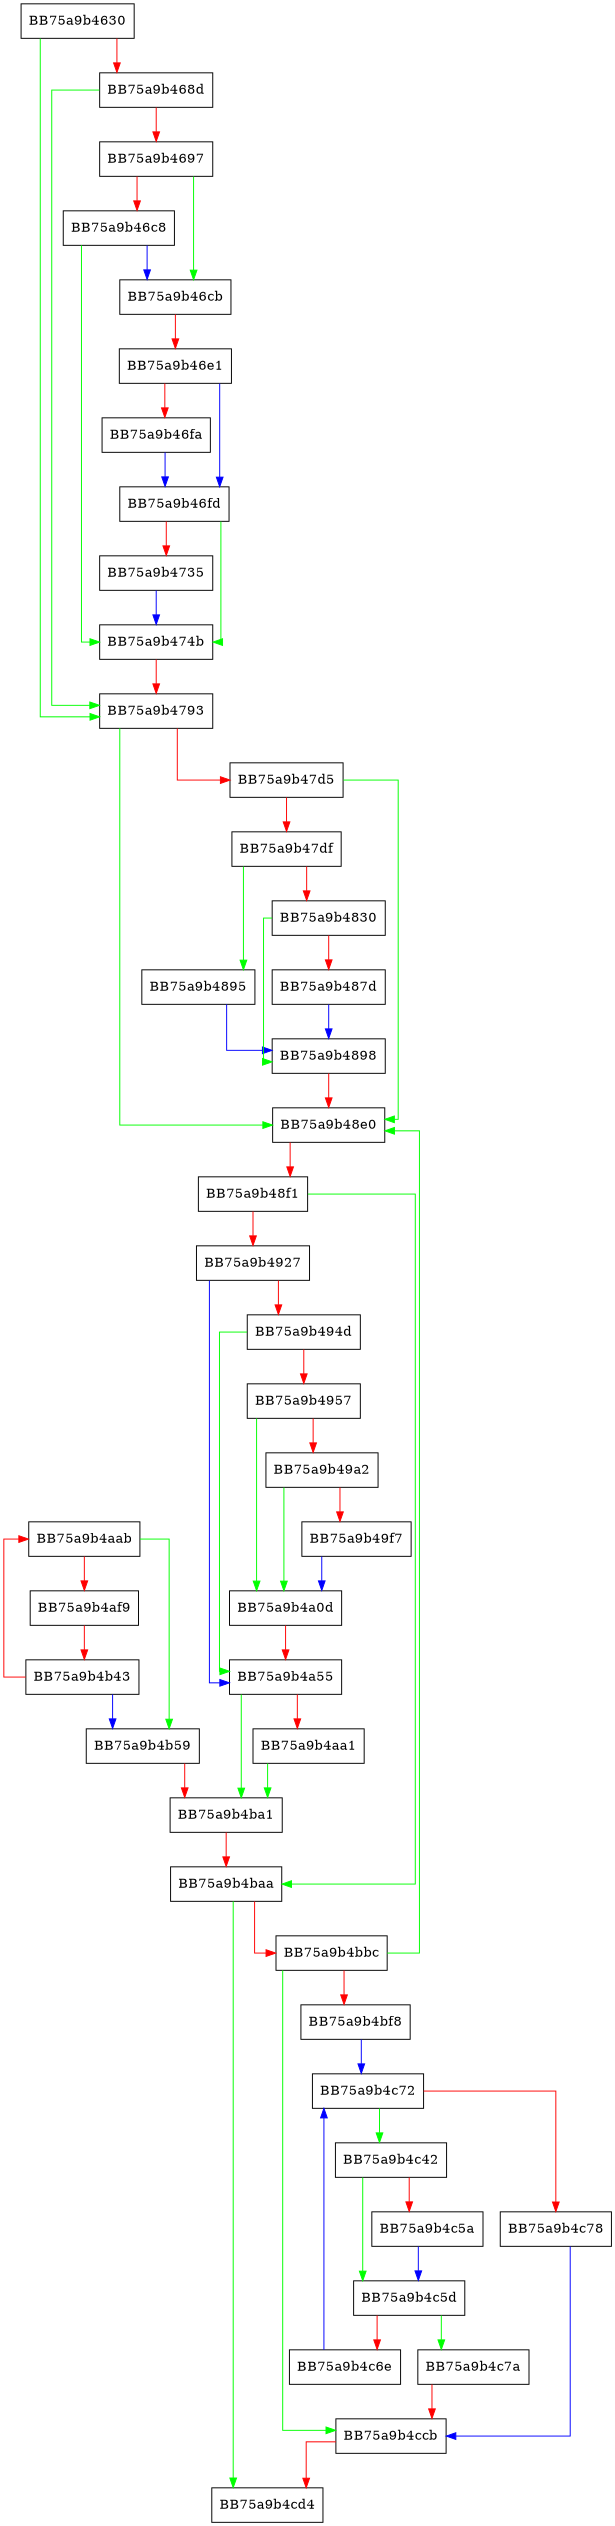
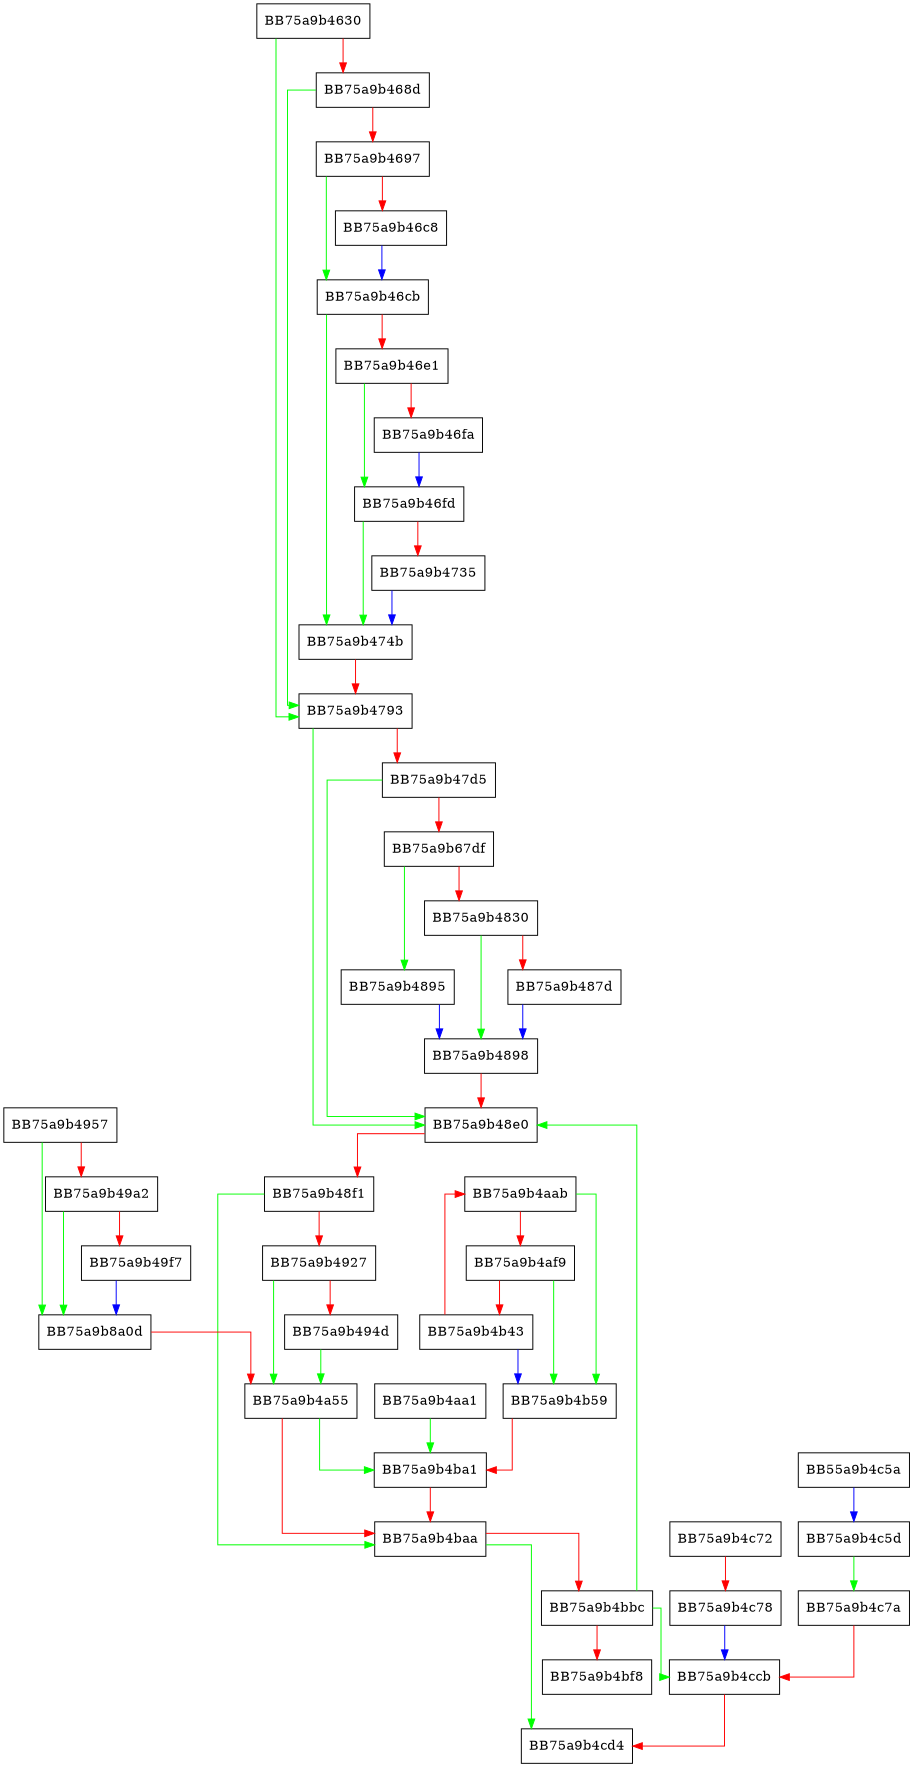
edge "BB75a9b46e1" -> "BB75a9b46fd": color blue -> green
edge "BB75a9b46c8" -> "BB75a9b474b": now "BB75a9b46cb" -> "BB75a9b474b"
node "BB75a9b47df": label "BB75a9b47df" -> "BB75a9b67df"
edge "BB75a9b4af9" -> "BB75a9b4b59": added
edge "BB75a9b494d" -> "BB75a9b4957": removed
edge "BB75a9b4927" -> "BB75a9b4a55": color blue -> green
node "BB75a9b4a0d": label "BB75a9b4a0d" -> "BB75a9b8a0d"
edge "BB75a9b4a55" -> "BB75a9b4aa1": now "BB75a9b4a55" -> "BB75a9b4baa"
edge "BB75a9b4bf8" -> "BB75a9b4c72": removed
node "BB75a9b4c42": removed
node "BB75a9b4c5a": label "BB75a9b4c5a" -> "BB55a9b4c5a"
node "BB75a9b4c6e": removed
